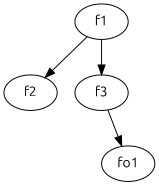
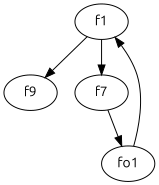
node "f2": label "f2" -> "f9"
node "f3": label "f3" -> "f7"
edge "fo1" -> "f1": added
